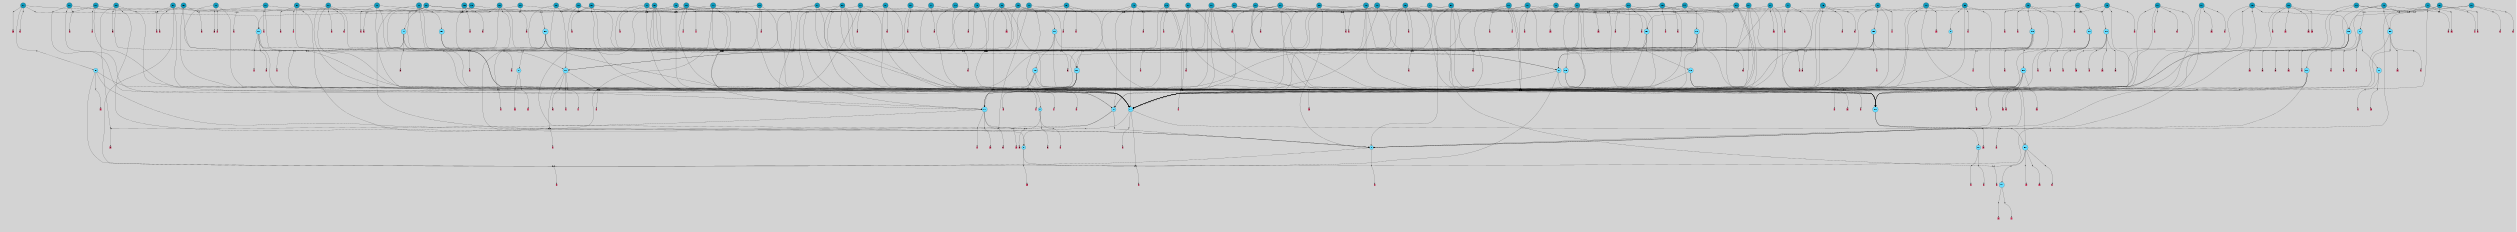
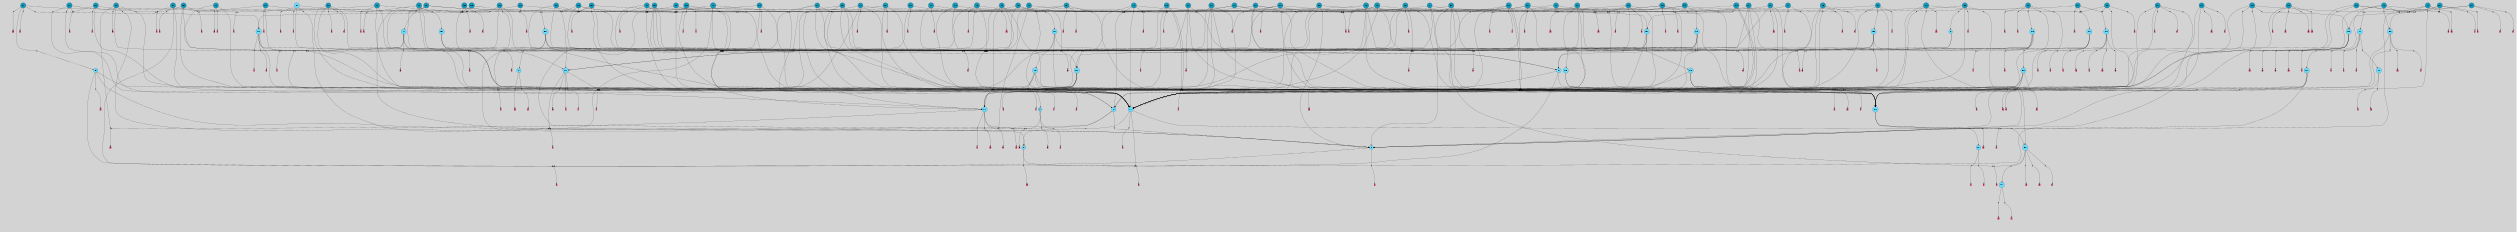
node "T593": fillcolor #1199bb -> #66ddff
